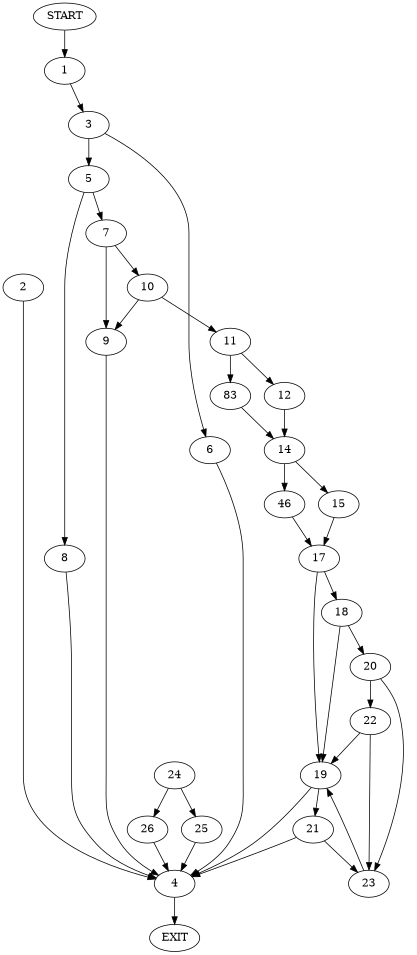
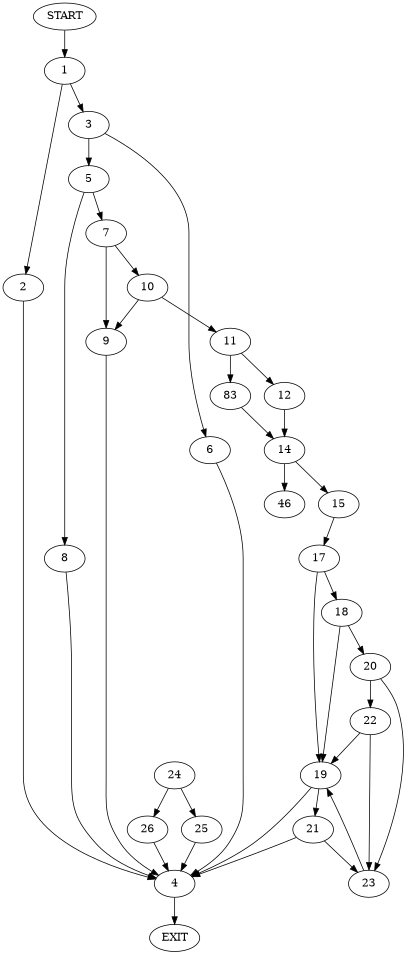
edge "1" -> "2": added
edge "46" -> "17": removed
